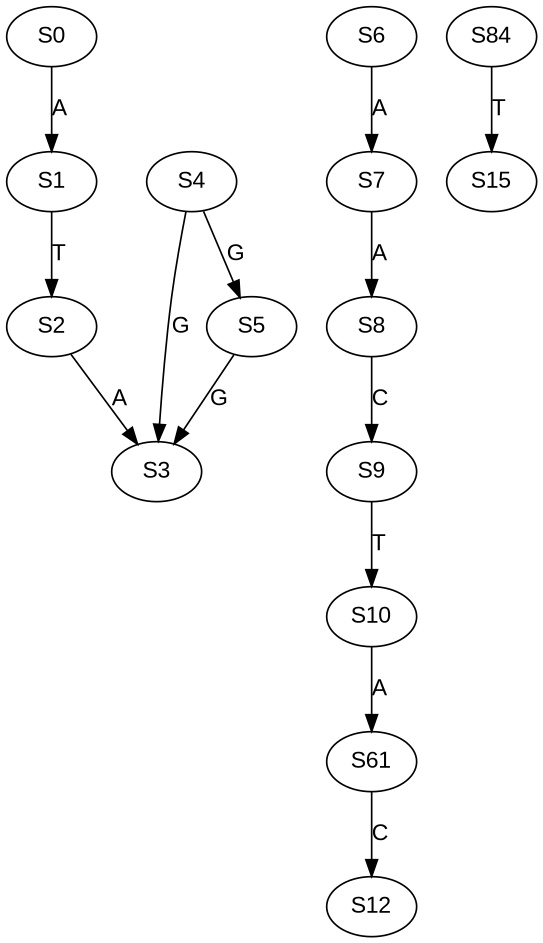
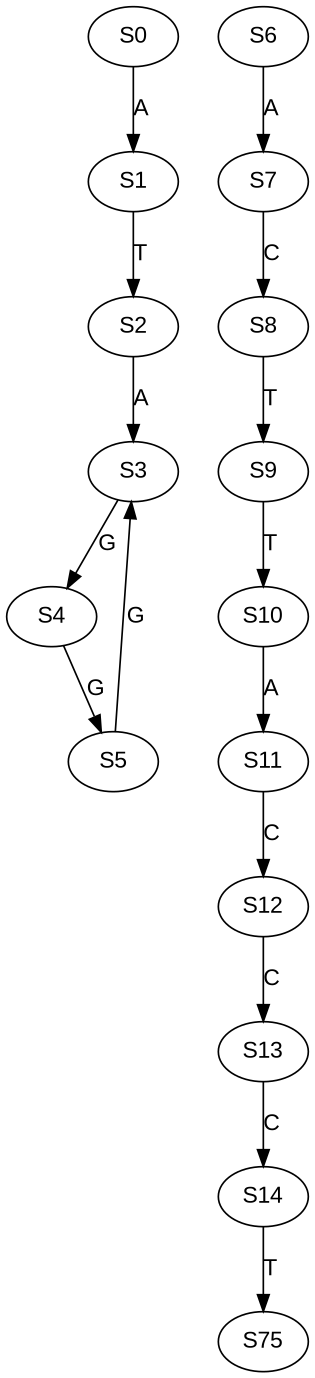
node "S84": label "S84" -> "S14"
node "S15": label "S15" -> "S75"
edge "S7" -> "S8": label "A" -> "C"
edge "S4" -> "S3": reversed
edge "S8" -> "S9": label "C" -> "T"
node "S61": label "S61" -> "S11"
node "S13": added
